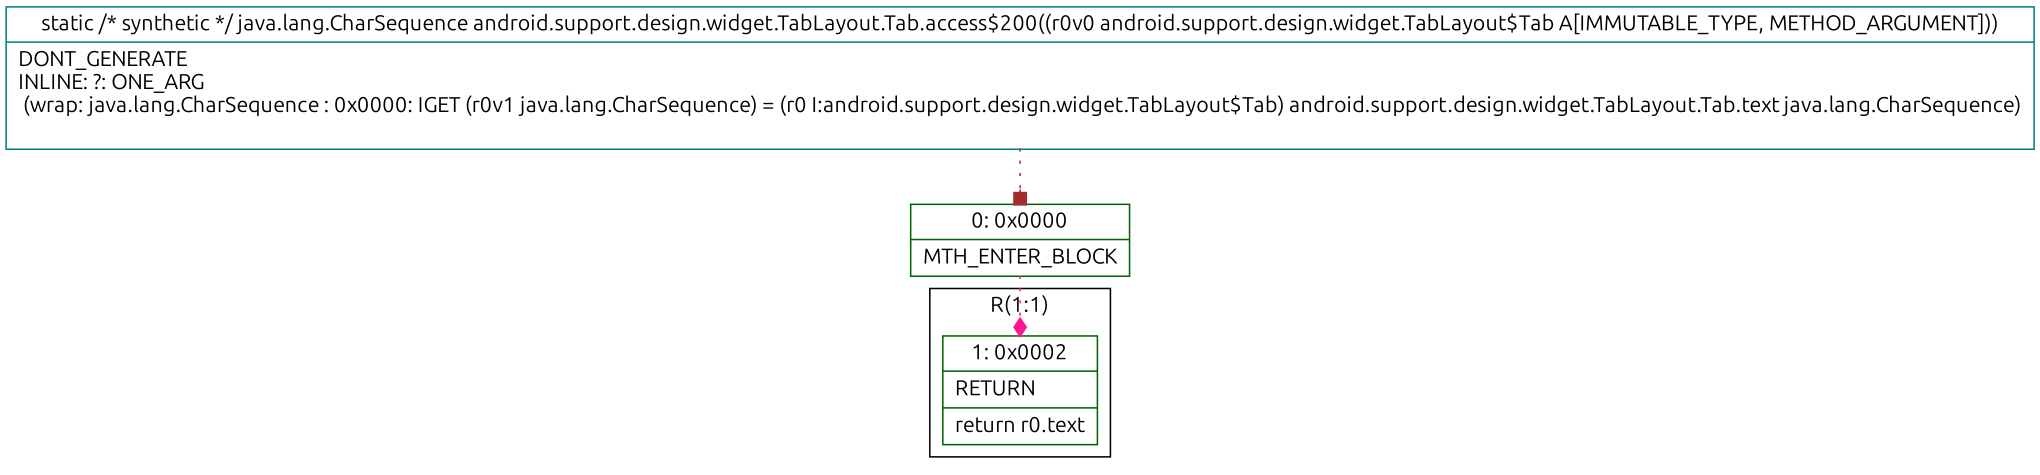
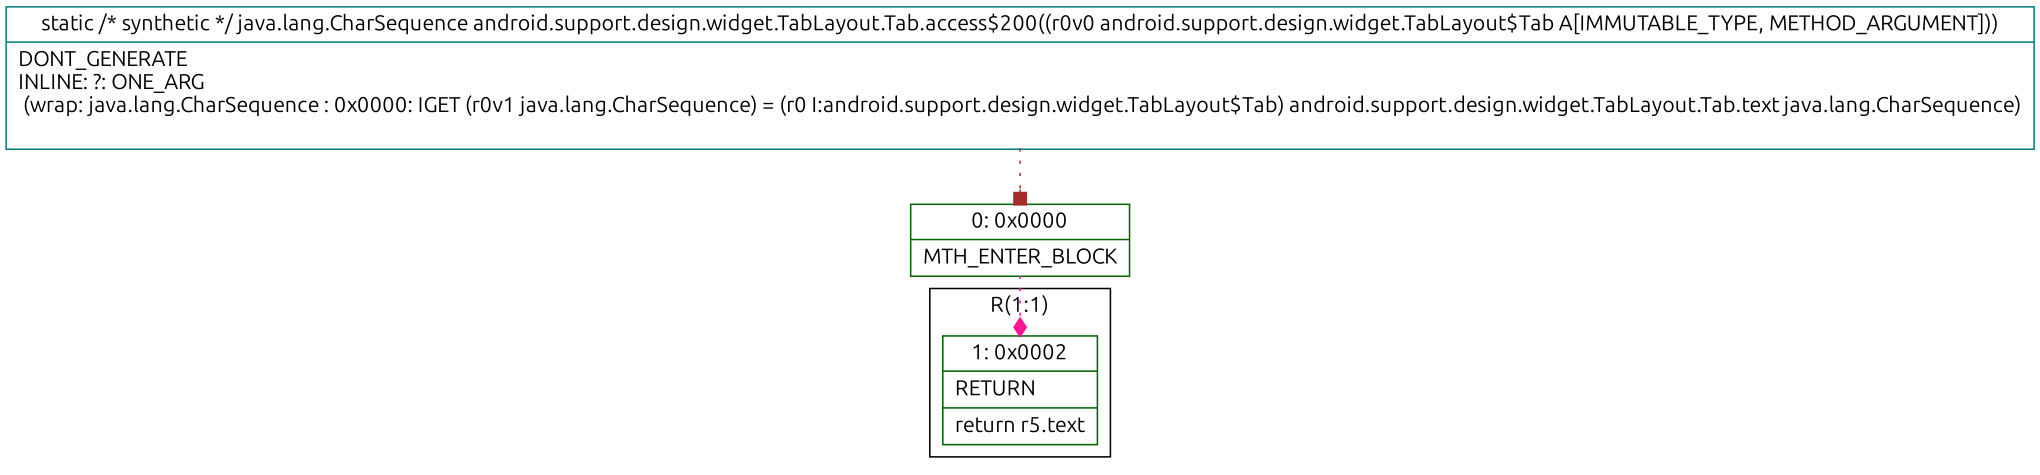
node "1: 0x0002": text "return r0.text" -> "return r5.text"
